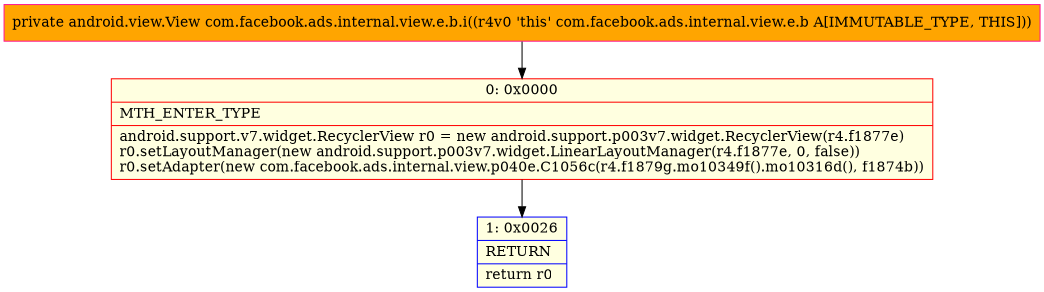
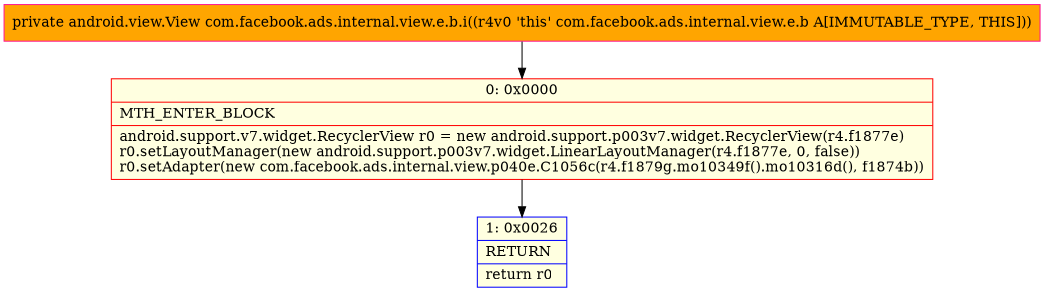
node "0: 0x0000": text "MTH_ENTER_TYPE" -> "MTH_ENTER_BLOCK"
